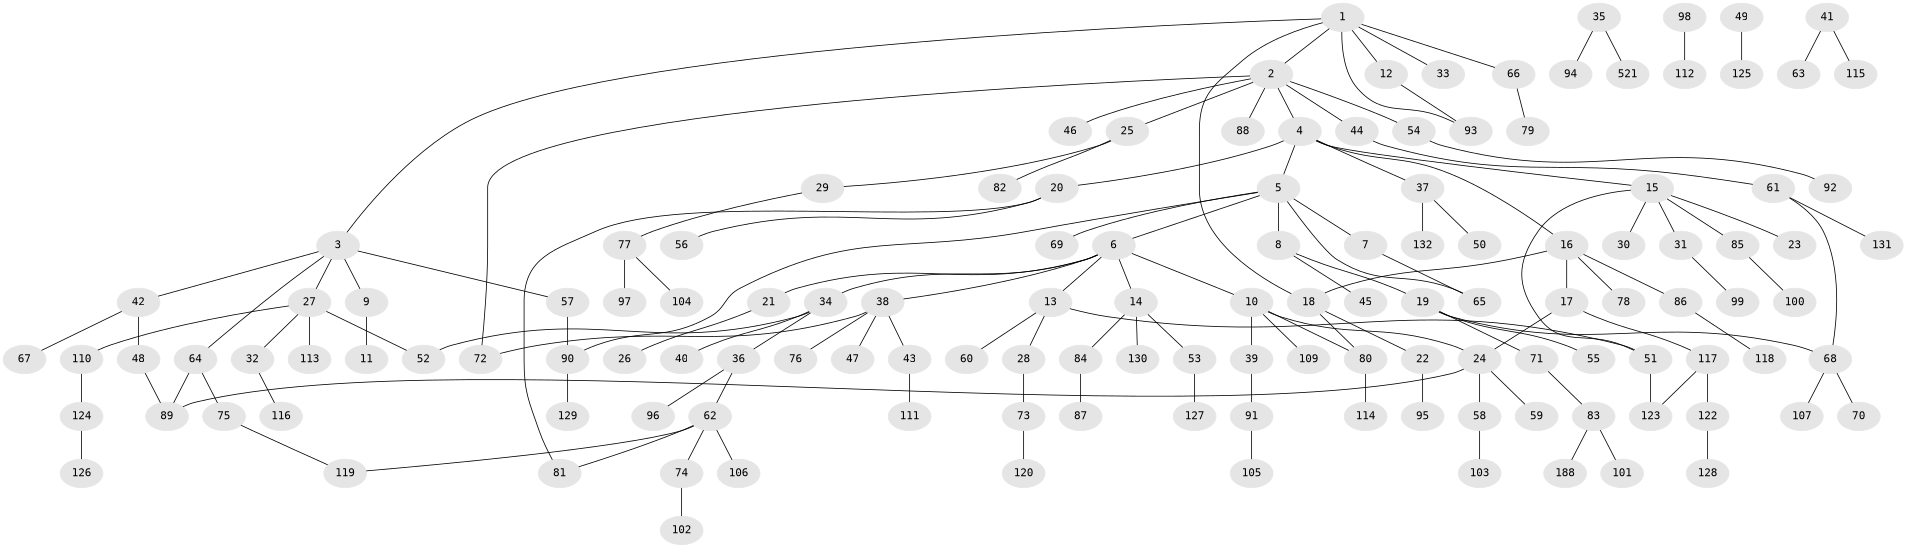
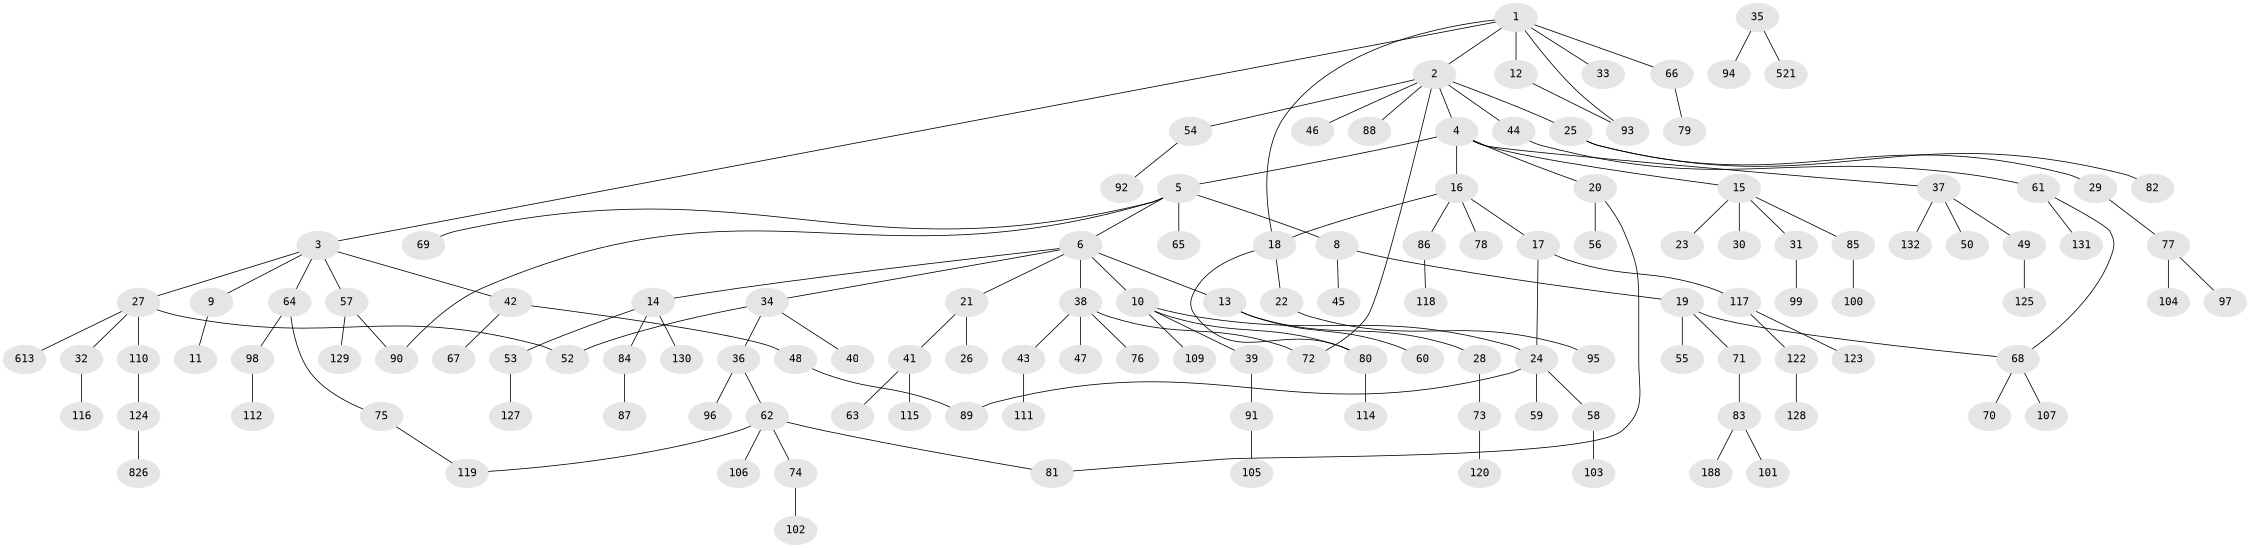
edge "37" -- "49": added
node "7": removed
edge "21" -- "41": added
node "113": label "113" -> "613"
node "51": removed
edge "64" -- "89": now "64" -- "98"
edge "90" -- "129": now "57" -- "129"
node "126": label "126" -> "826"
